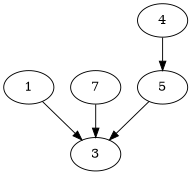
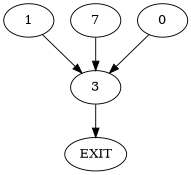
node "4": removed
node "5": label "5" -> "0"
node "EXIT": added
